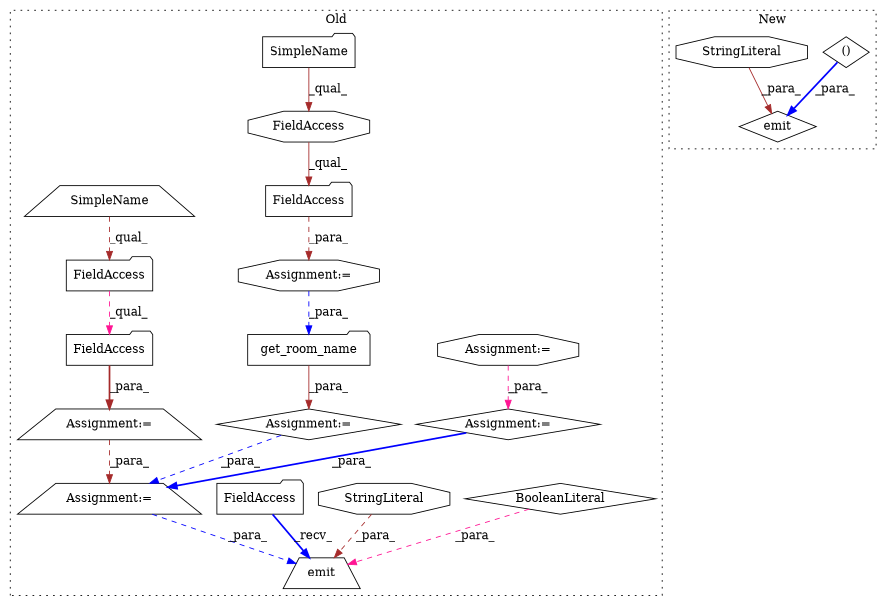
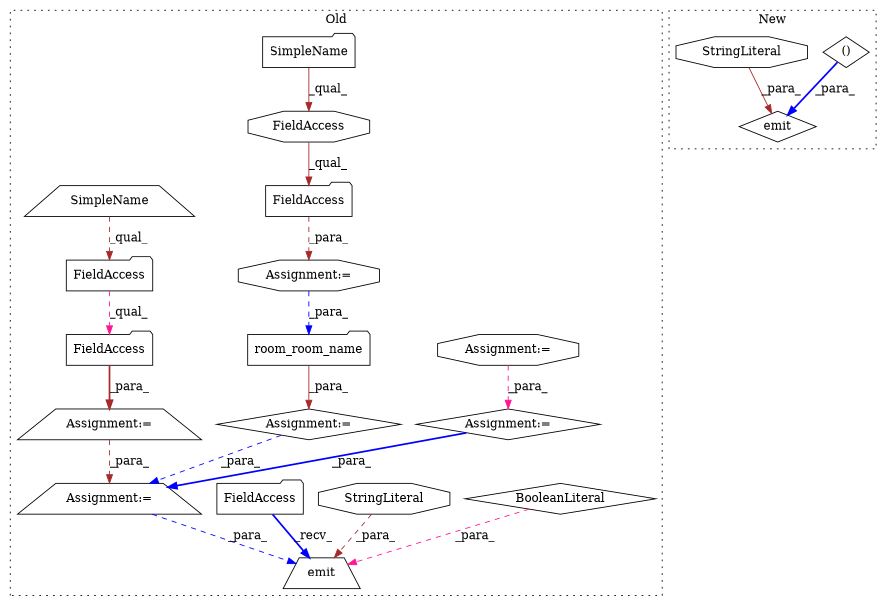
node "get_room_name": label "get_room_name" -> "room_room_name"
